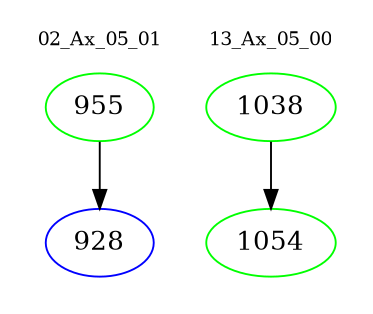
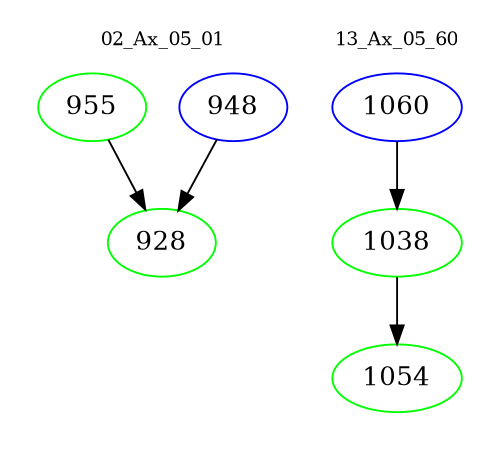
cluster "13_Ax_05_00": label "13_Ax_05_00" -> "13_Ax_05_60"
node "948": added
node "1060": added
node "928": color blue -> green
